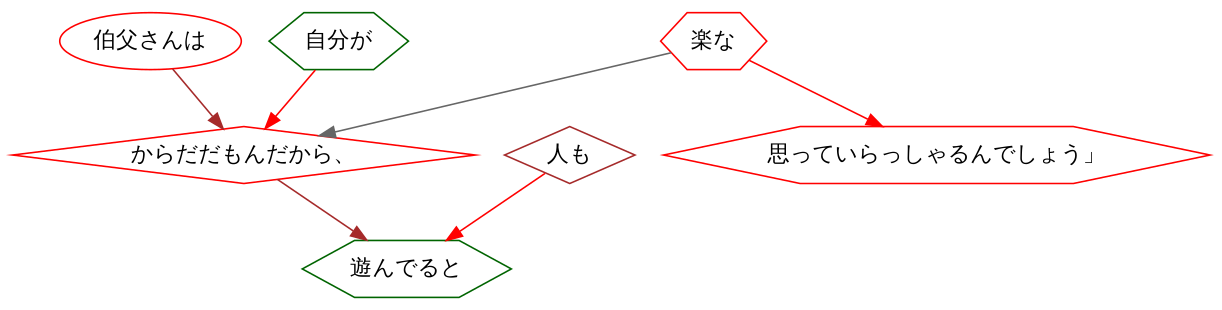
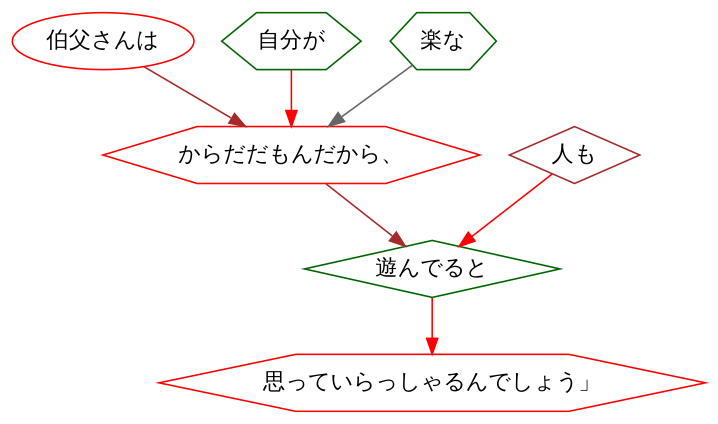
node "楽な": color red -> darkgreen
edge "楽な" -> "思っていらっしゃるんでしょう」": now "遊んでると" -> "思っていらっしゃるんでしょう」"
node "からだだもんだから、": shape diamond -> hexagon
node "遊んでると": shape hexagon -> diamond
